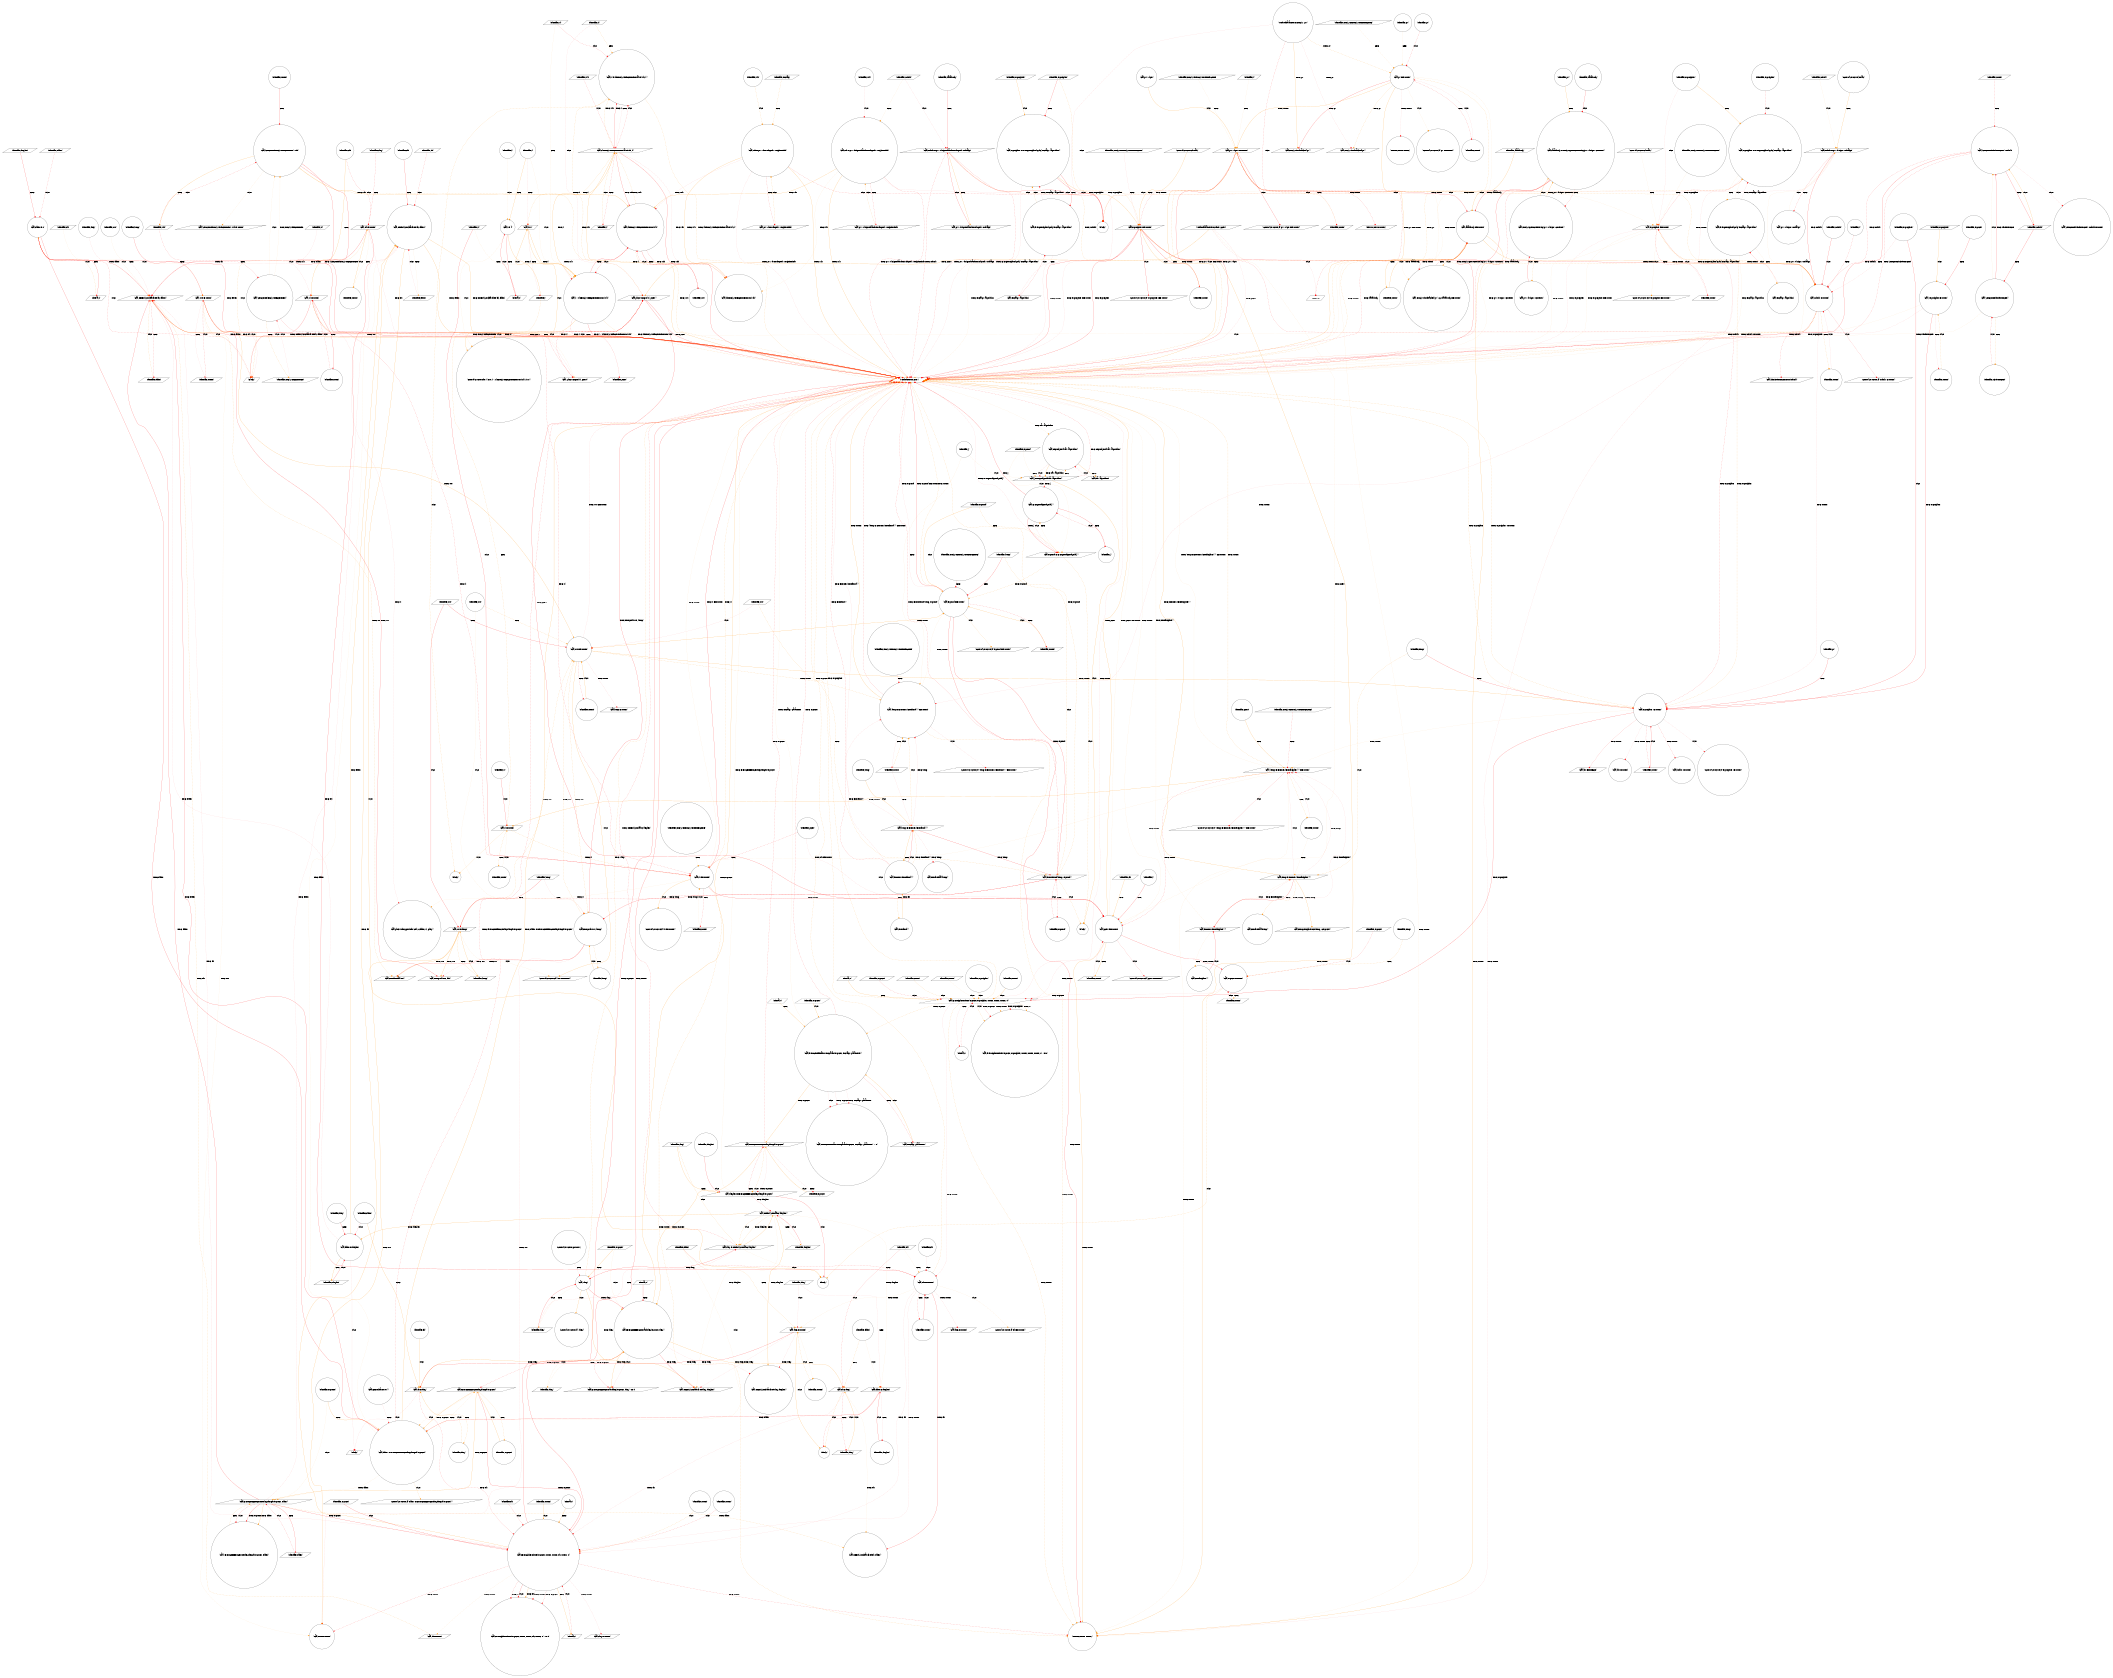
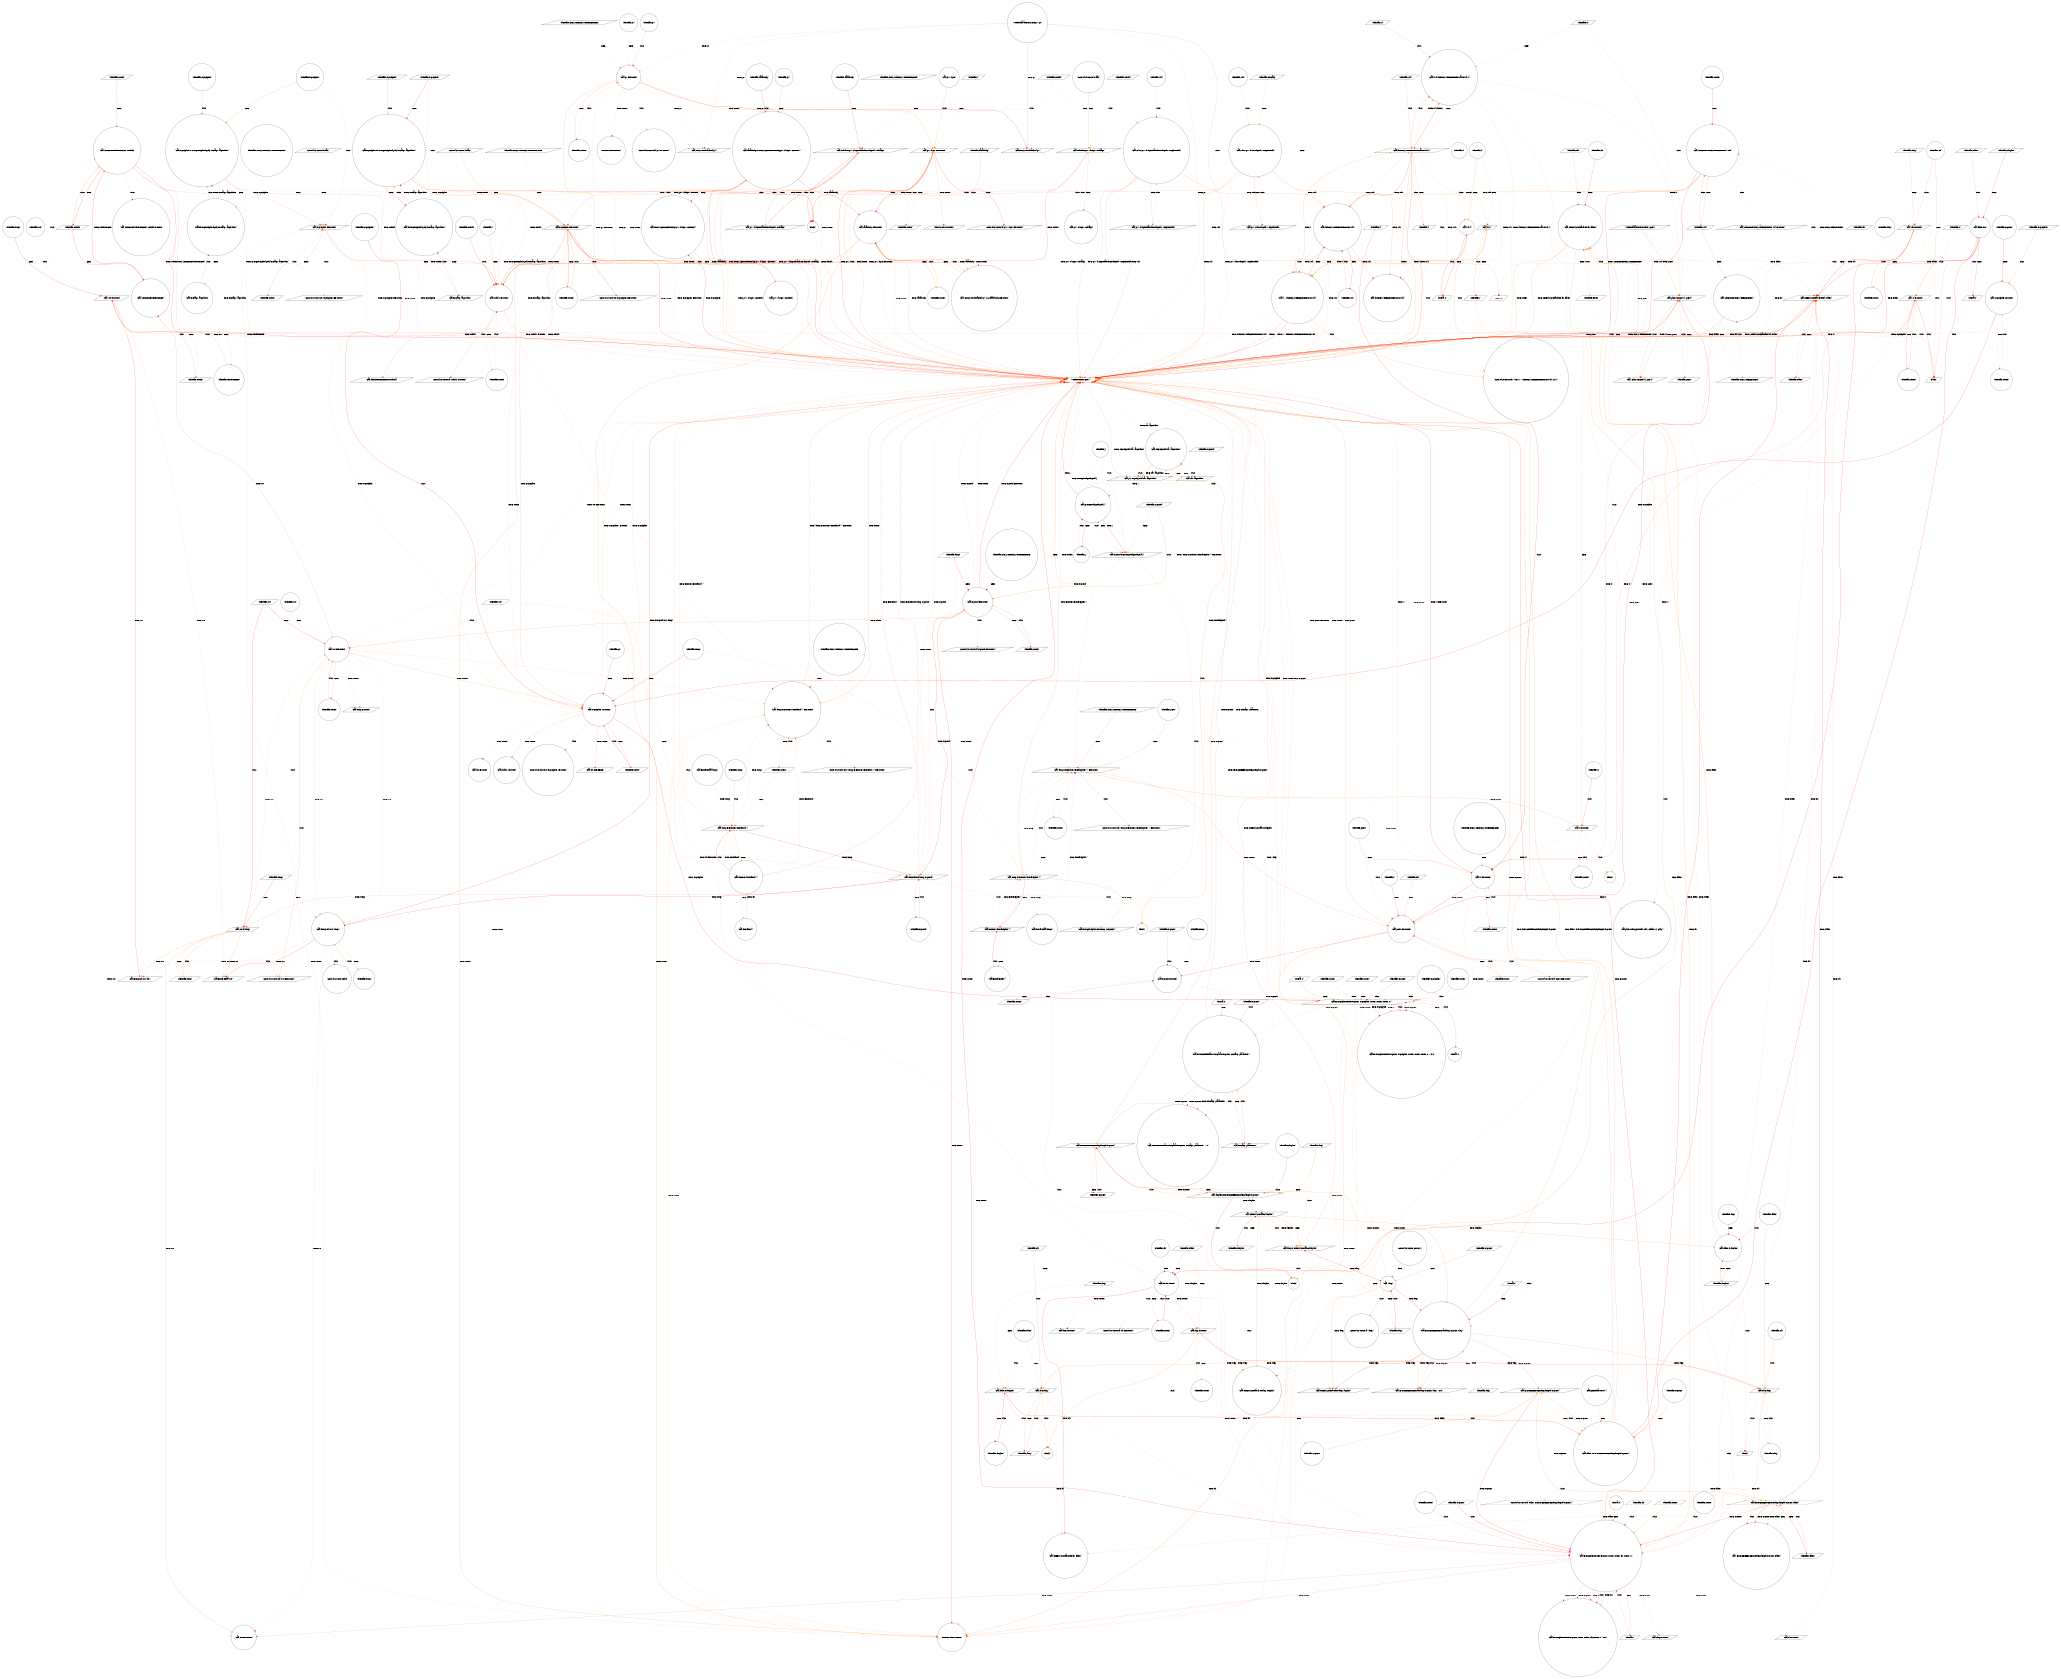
edge "(MethodParameterIn,PKCS7 *p7)" -> "(MethodReturn,BIO *)": label "DDG: evp_cipher" -> "DDG: p7"
edge "(Call,btmp = BIO_new(BIO_f_md()))" -> "(Call,BIO_free_all(btmp))": reversed
node "(ControlStructure,if (ri == NULL))": removed
node "(ControlStructure,else)": added
